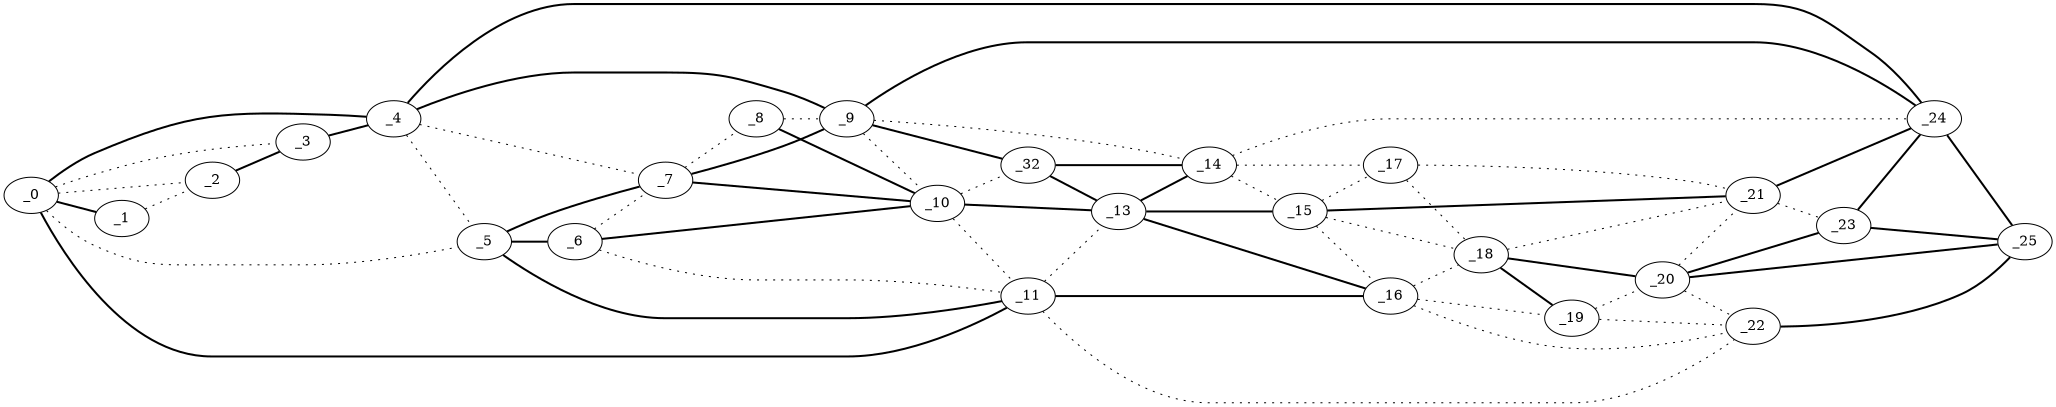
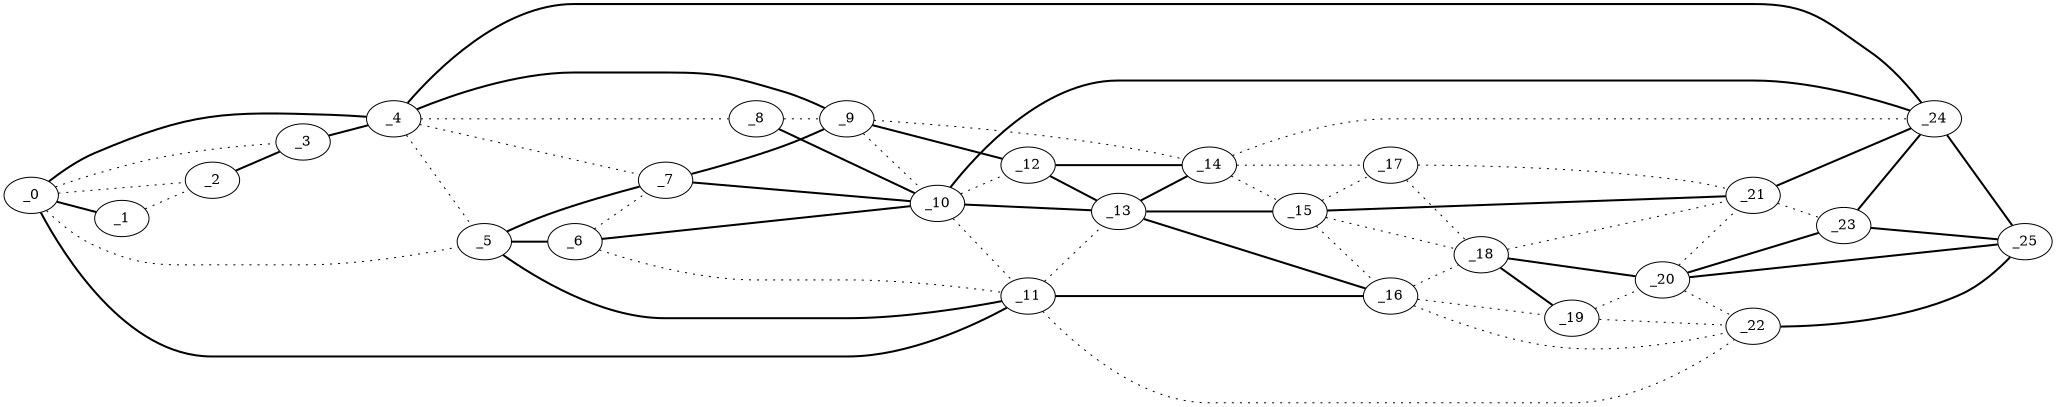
edge "_9" -- "_24": now "_10" -- "_24"
edge "_8" -- "_7": now "_8" -- "_4"
node "_32": label "_32" -> "_12"
